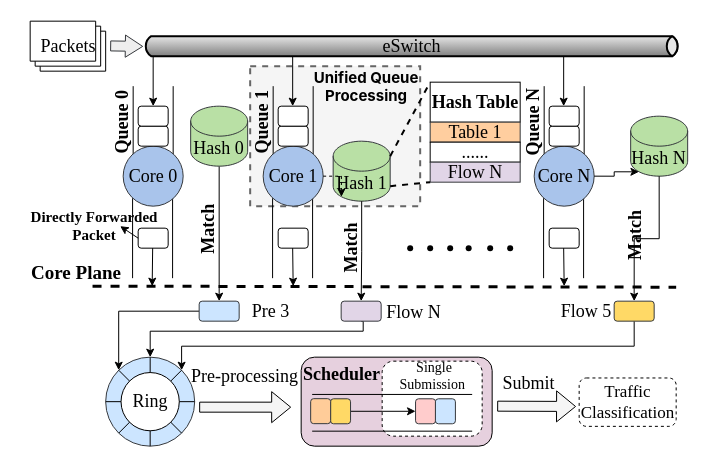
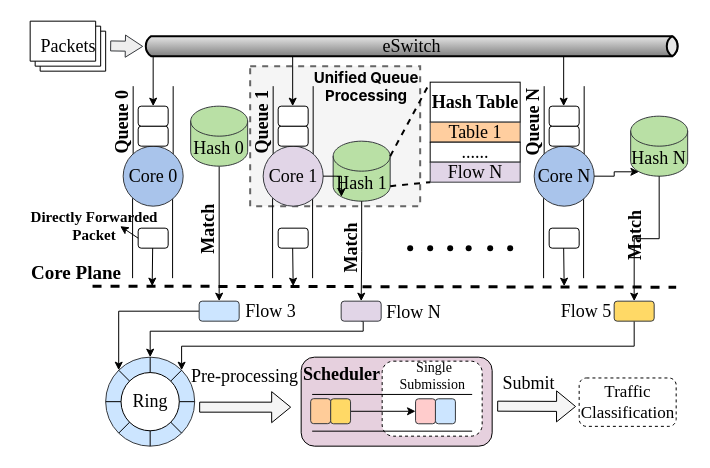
node "Core 1": fillcolor #a9c4eb -> #e1d5e7
edge "Core 1" -> "Hash 1": style dashed -> solid
node "Pre 3": label "Pre 3" -> "Flow 3"
